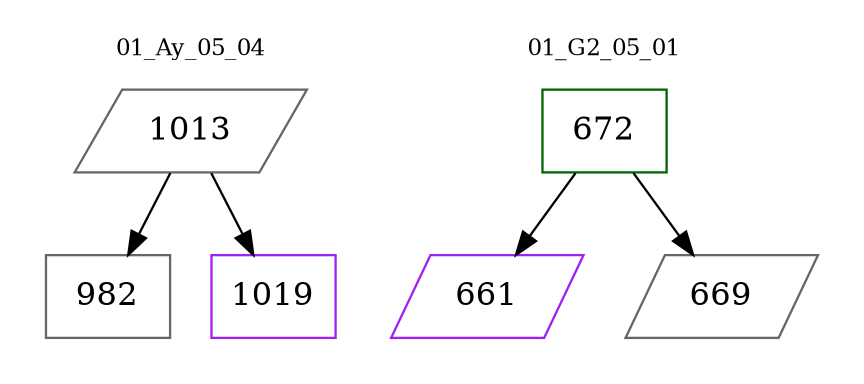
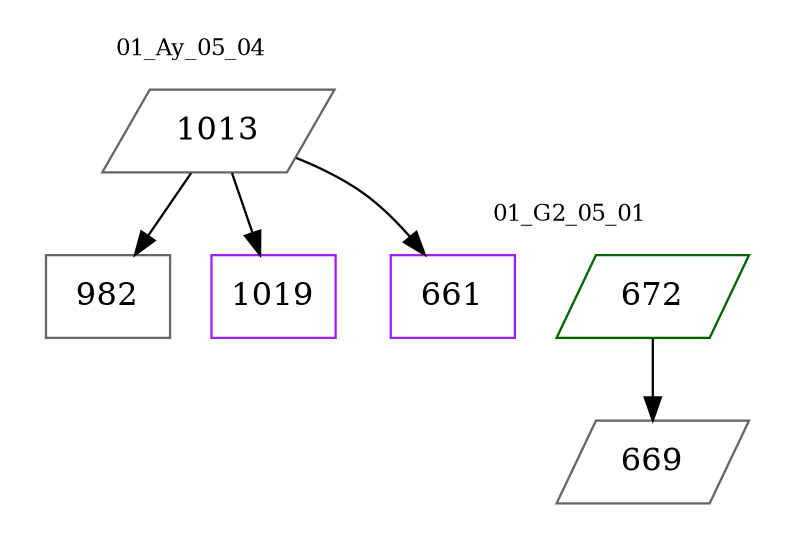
node "672": shape box -> parallelogram
edge "672" -> "661": now "1013" -> "661"
node "661": shape parallelogram -> box
